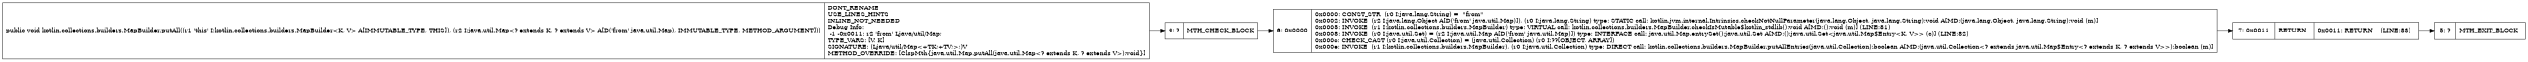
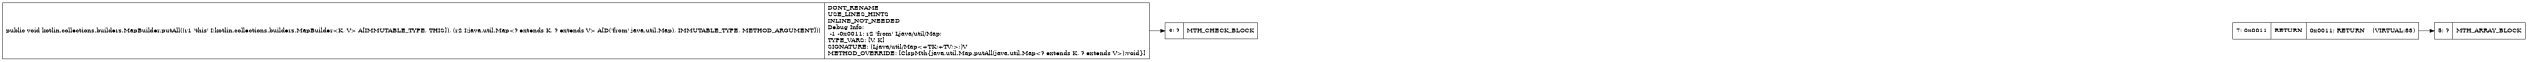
node "6: 0x0000": removed
node "7: 0x0011": text "0x0011: RETURN    (LINE:83)" -> "0x0011: RETURN    (VIRTUAL:83)"
node "5: ?": text "MTH_EXIT_BLOCK" -> "MTH_ARRAY_BLOCK"
